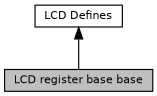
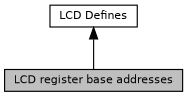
node "LCD register base base": label "LCD register base base" -> "LCD register base addresses"
